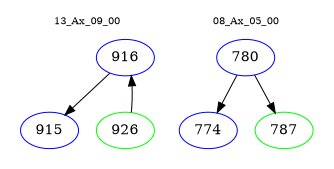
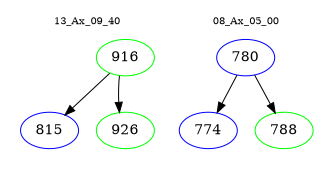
cluster "13_Ax_09_00": label "13_Ax_09_00" -> "13_Ax_09_40"
node "916": color blue -> green
edge "926" -> "916": reversed
node "915": label "915" -> "815"
node "787": label "787" -> "788"
